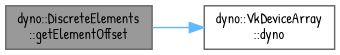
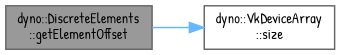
node "dyno::VkDeviceArray ::dyno": label "dyno::VkDeviceArray ::dyno" -> "dyno::VkDeviceArray ::size"
